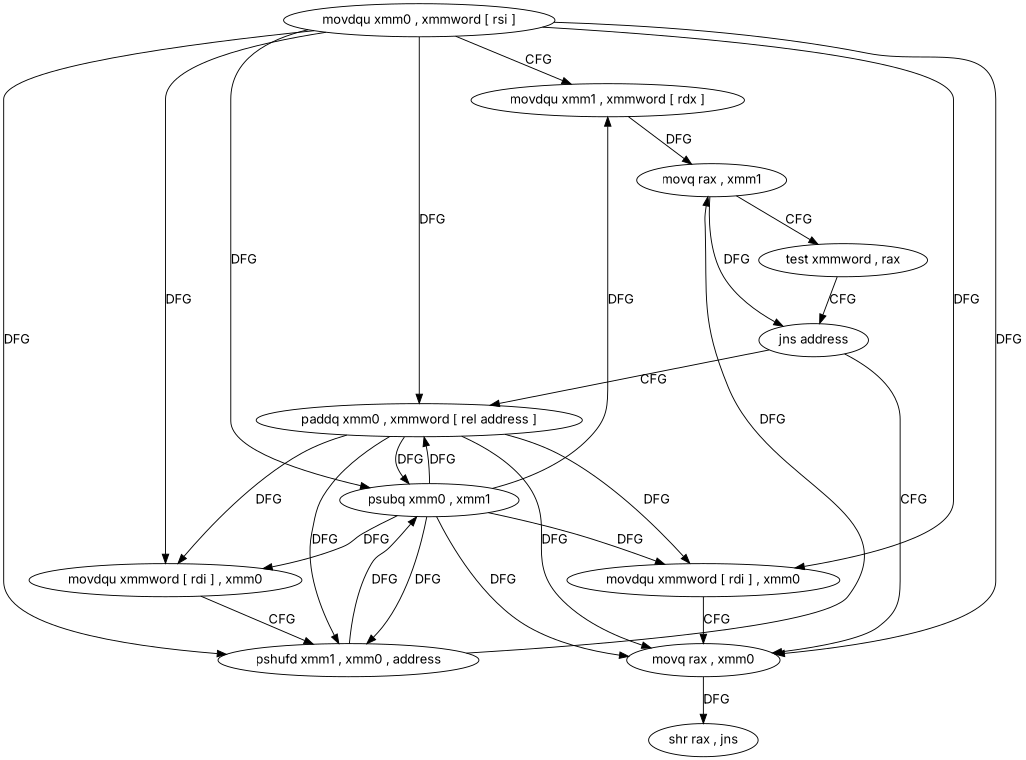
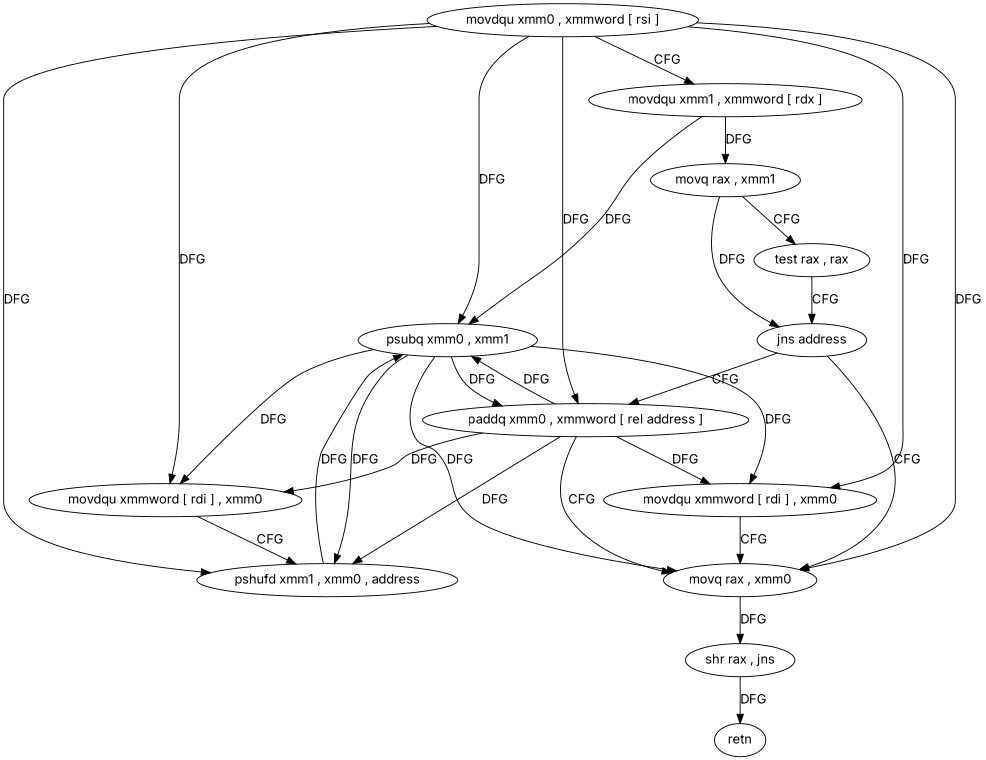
node "test xmmword , rax": label "test xmmword , rax" -> "test rax , rax"
edge "psubq xmm0 , xmm1" -> "movdqu xmm1 , xmmword [ rdx ]": reversed
edge "paddq xmm0 , xmmword [ rel address ]" -> "movq rax , xmm0": label "DFG" -> "CFG"
edge "pshufd xmm1 , xmm0 , address" -> "movq rax , xmm1": removed, label "DFG"
node "retn": added
